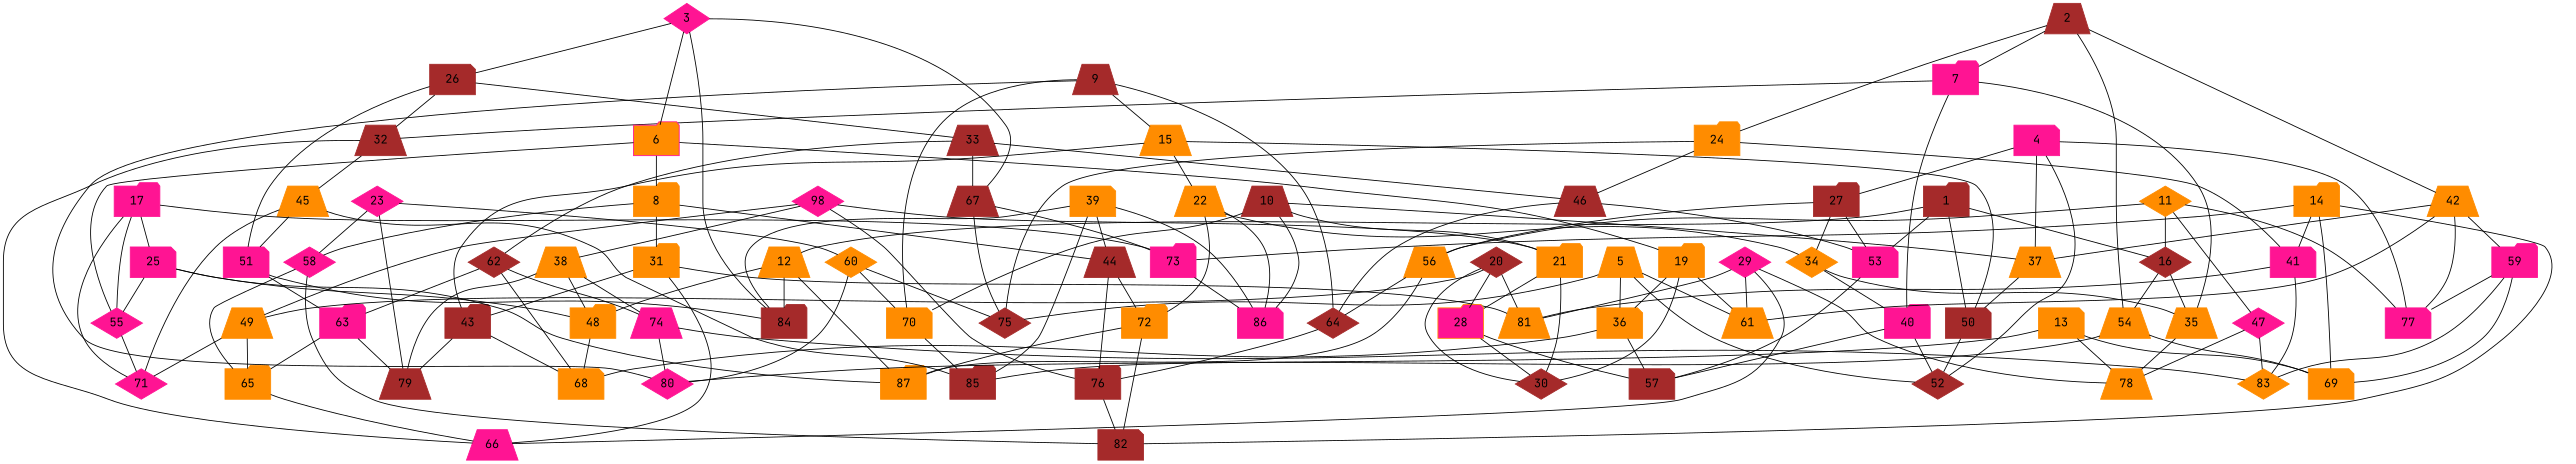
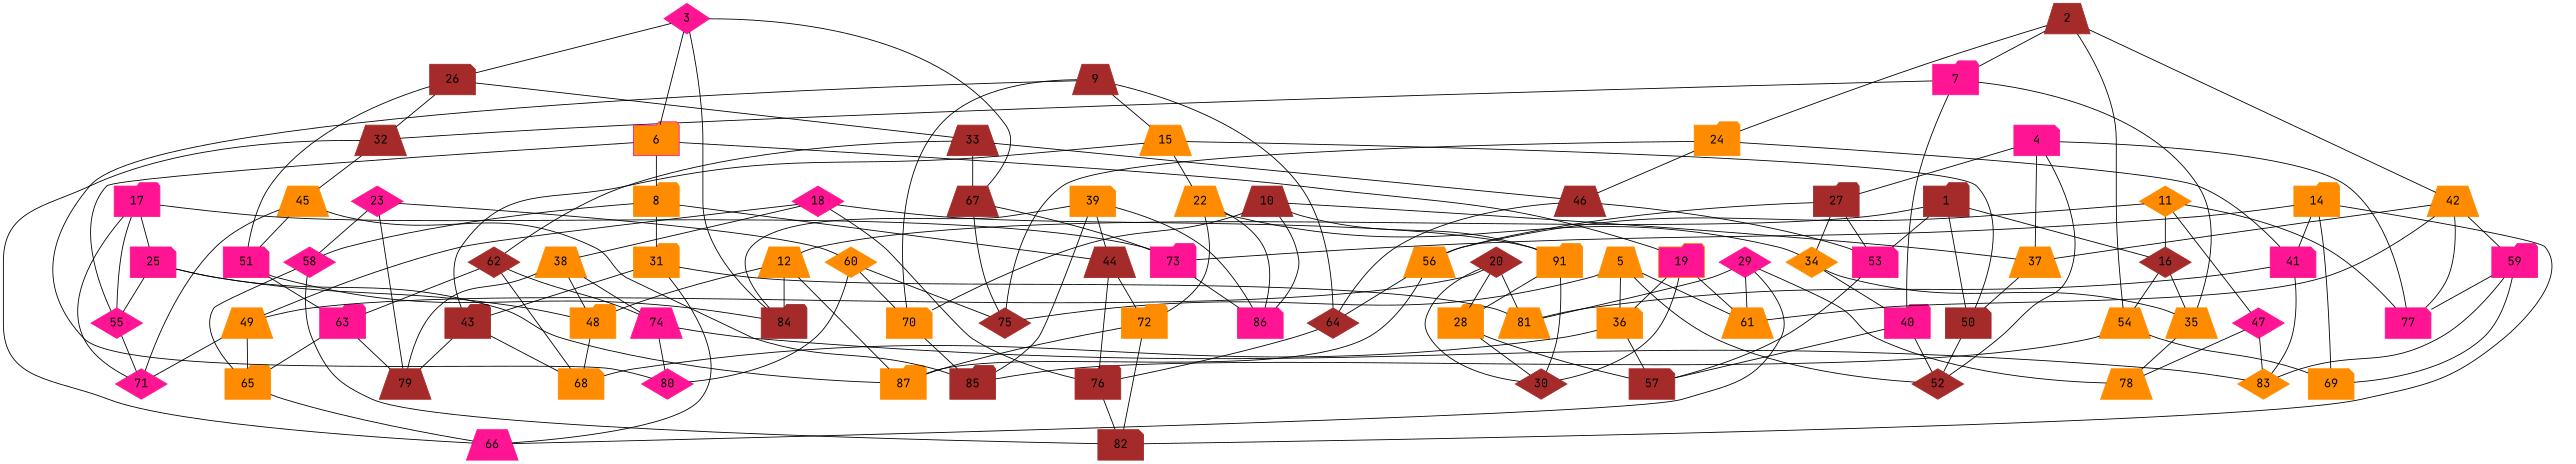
node "98": label "98" -> "18"
node "21": label "21" -> "91"
node "19": fillcolor darkorange -> deeppink
node "28": fillcolor deeppink -> darkorange
node "13": removed
